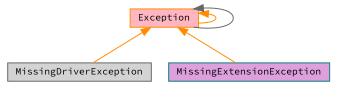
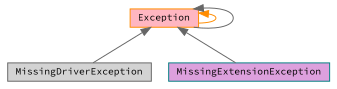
edge "MissingDriverException" -> "Exception": color darkorange -> gray40
edge "MissingExtensionException" -> "Exception": color darkorange -> gray40
